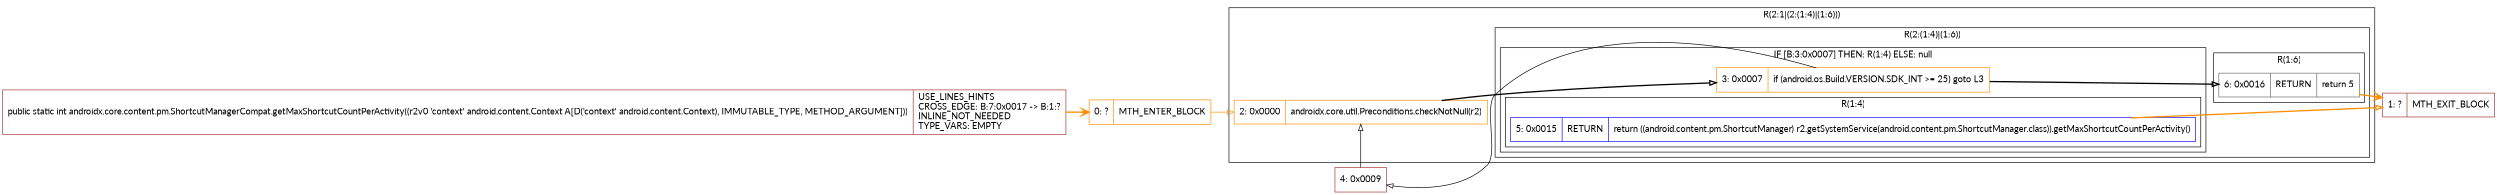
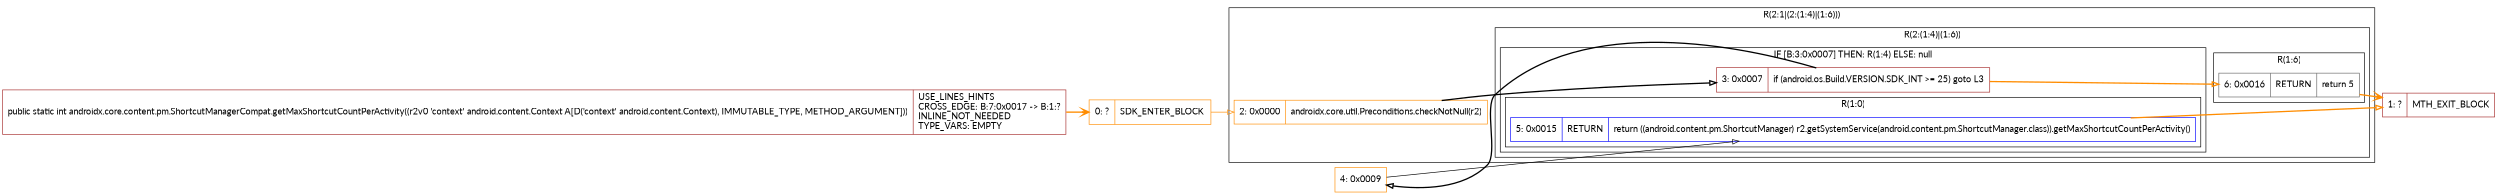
edge "3: 0x0007" -> "4: 0x0009": style solid -> bold
node "3: 0x0007": color darkorange -> brown
edge "3: 0x0007" -> "6: 0x0016": color black -> darkorange
cluster "R(1:4)": label "R(1:4)" -> "R(1:0)"
node "0: ?": text "MTH_ENTER_BLOCK" -> "SDK_ENTER_BLOCK"
edge "4: 0x0009" -> "2: 0x0000": now "4: 0x0009" -> "5: 0x0015"
node "4: 0x0009": color brown -> darkorange
